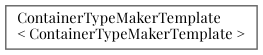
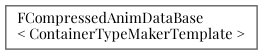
node "ContainerTypeMakerTemplate < ContainerTypeMakerTemplate >": label "ContainerTypeMakerTemplate < ContainerTypeMakerTemplate >" -> "FCompressedAnimDataBase < ContainerTypeMakerTemplate >"
